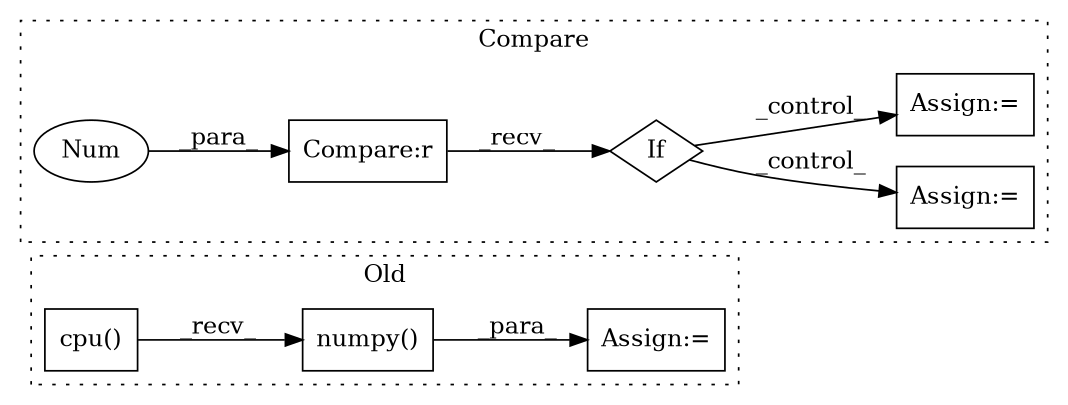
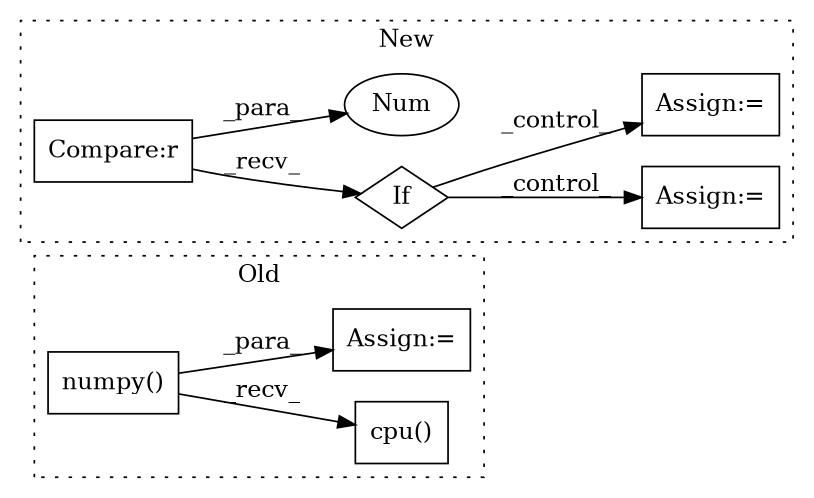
cluster "Compare": label "Compare" -> "New"
edge "Num" -> "Compare:r": reversed
edge "cpu()" -> "numpy()": reversed
